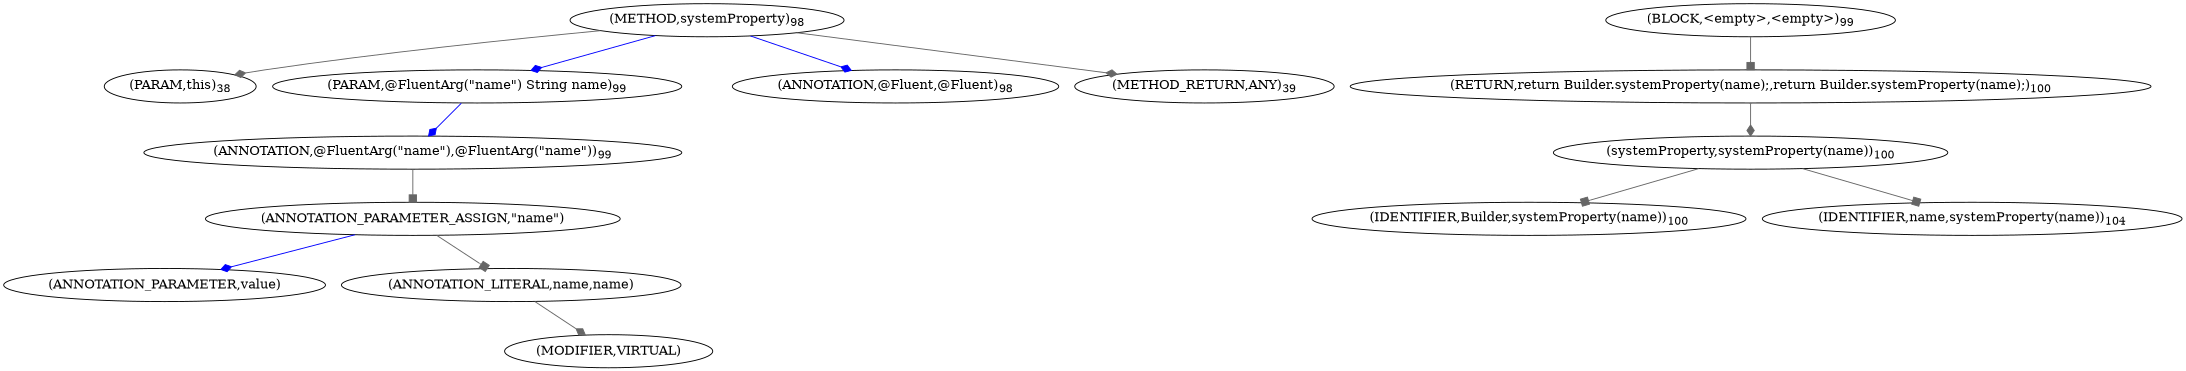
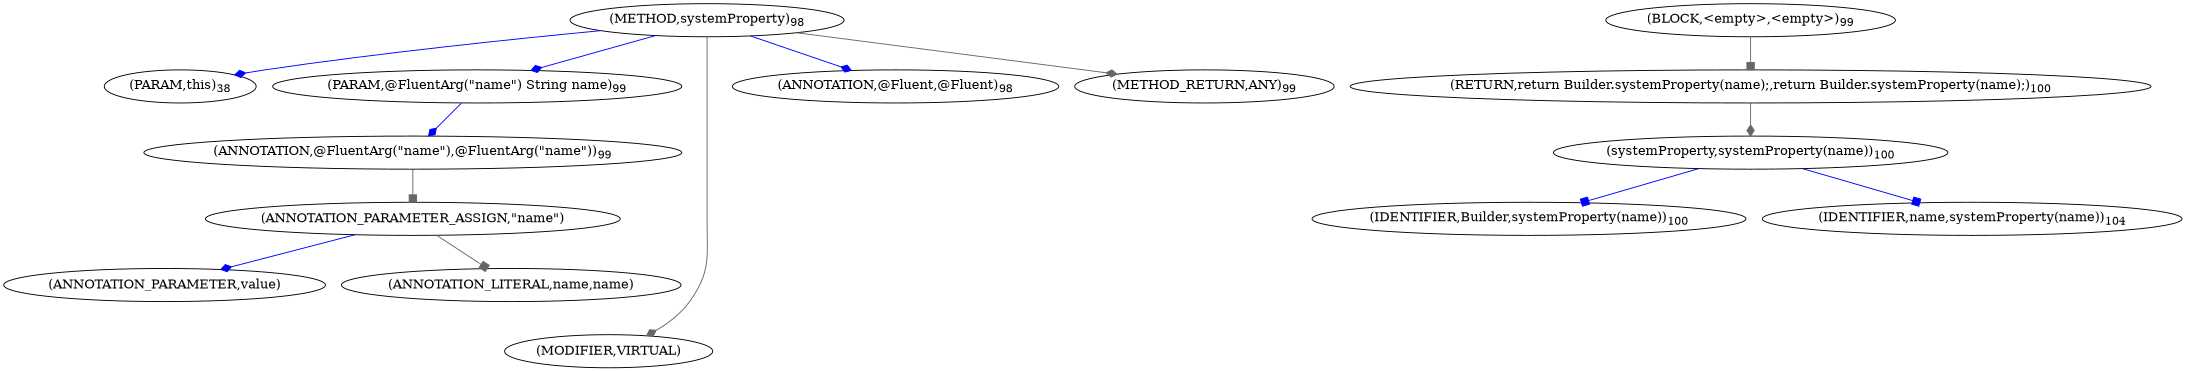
edge "(METHOD,systemProperty)" -> "(PARAM,this)": color gray40 -> blue
node "(METHOD_RETURN,ANY)": text "39" -> "99"
edge "(systemProperty,systemProperty(name))" -> "(IDENTIFIER,Builder,systemProperty(name))": color gray40 -> blue
edge "(systemProperty,systemProperty(name))" -> "(IDENTIFIER,name,systemProperty(name))": color gray40 -> blue
edge "(ANNOTATION_LITERAL,name,name)" -> "(MODIFIER,VIRTUAL)": now "(METHOD,systemProperty)" -> "(MODIFIER,VIRTUAL)"
